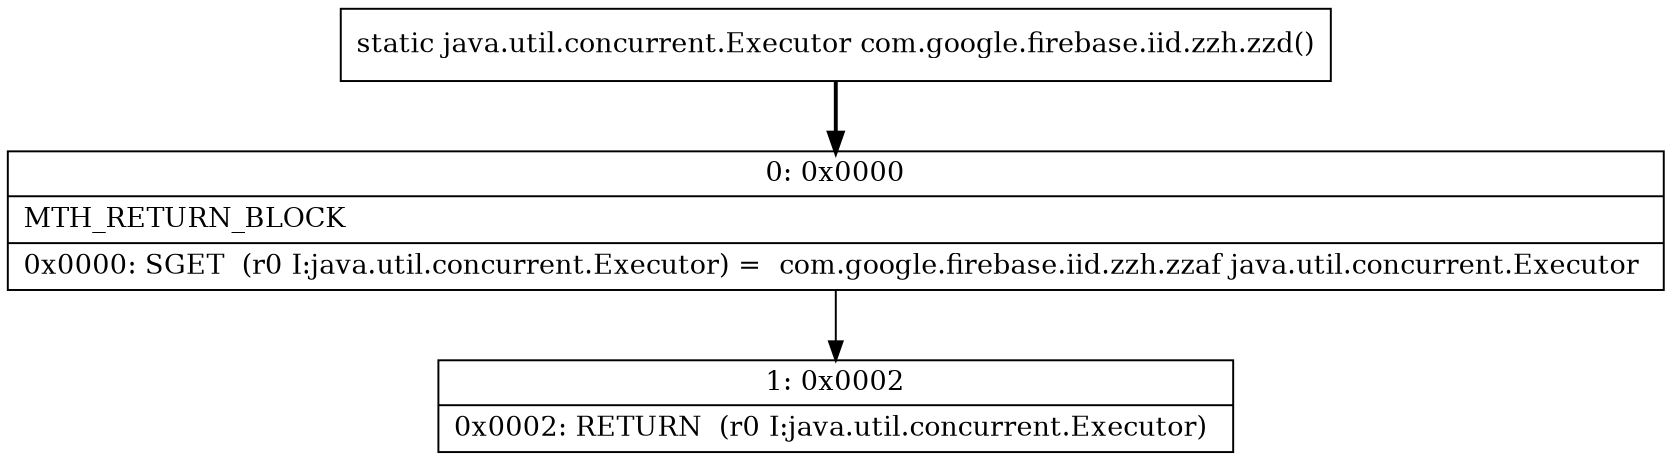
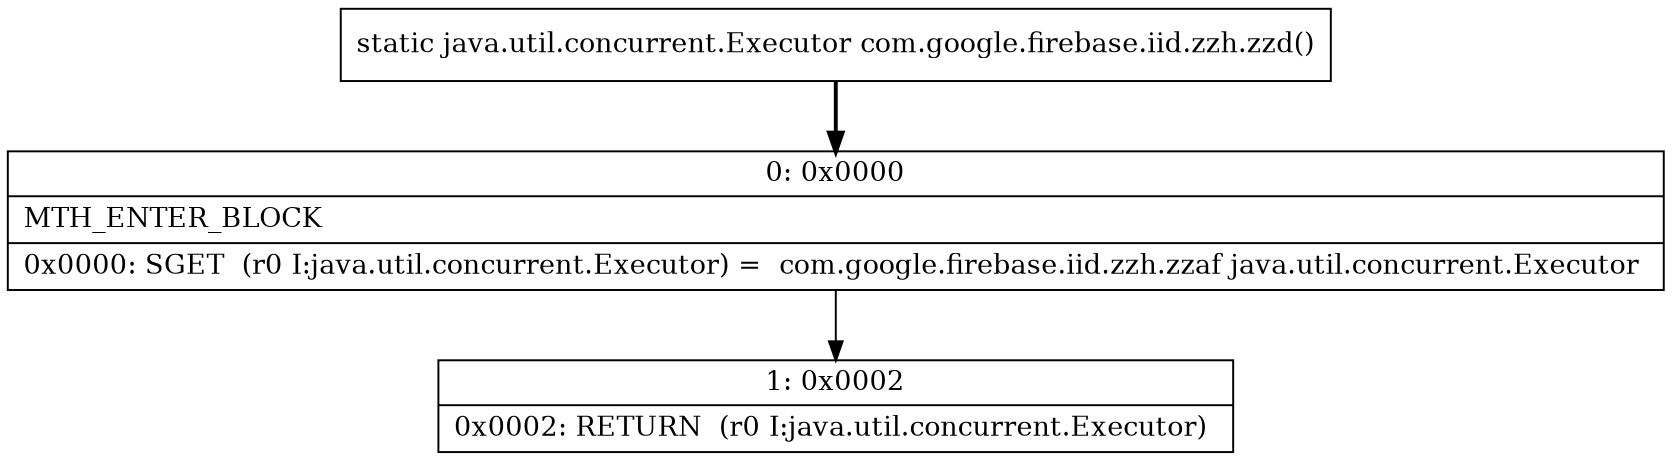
node "0: 0x0000": text "MTH_RETURN_BLOCK" -> "MTH_ENTER_BLOCK"
